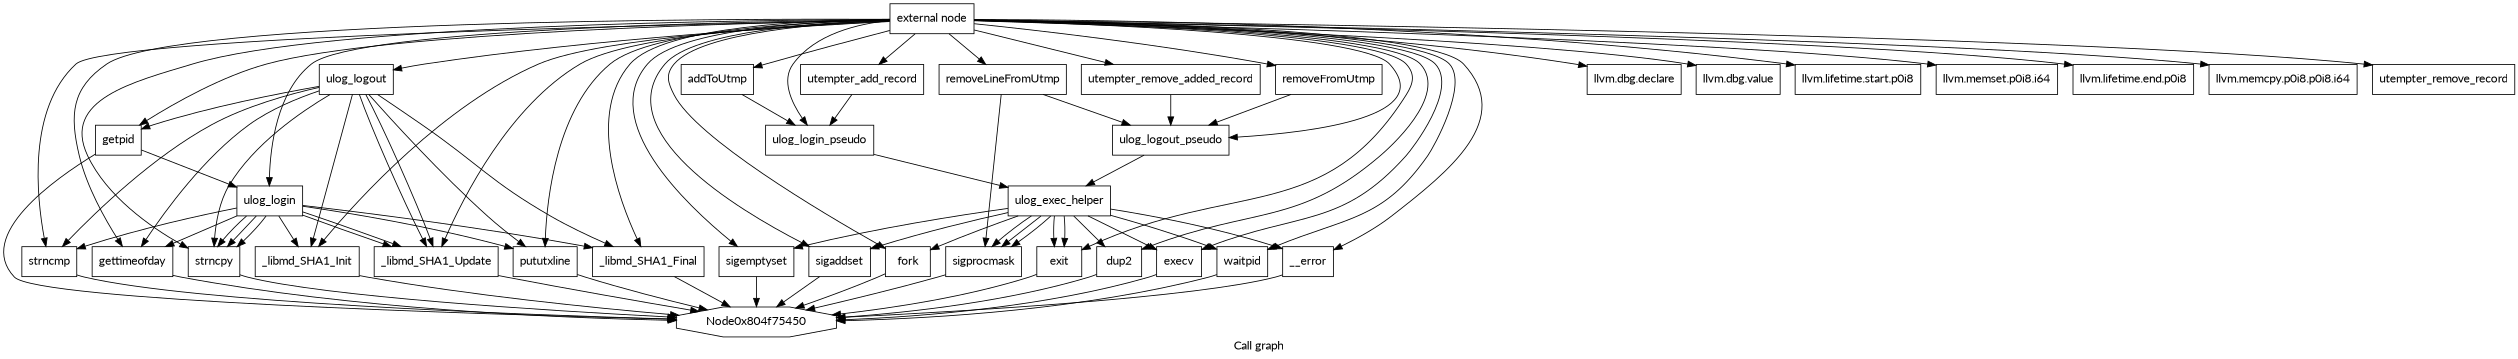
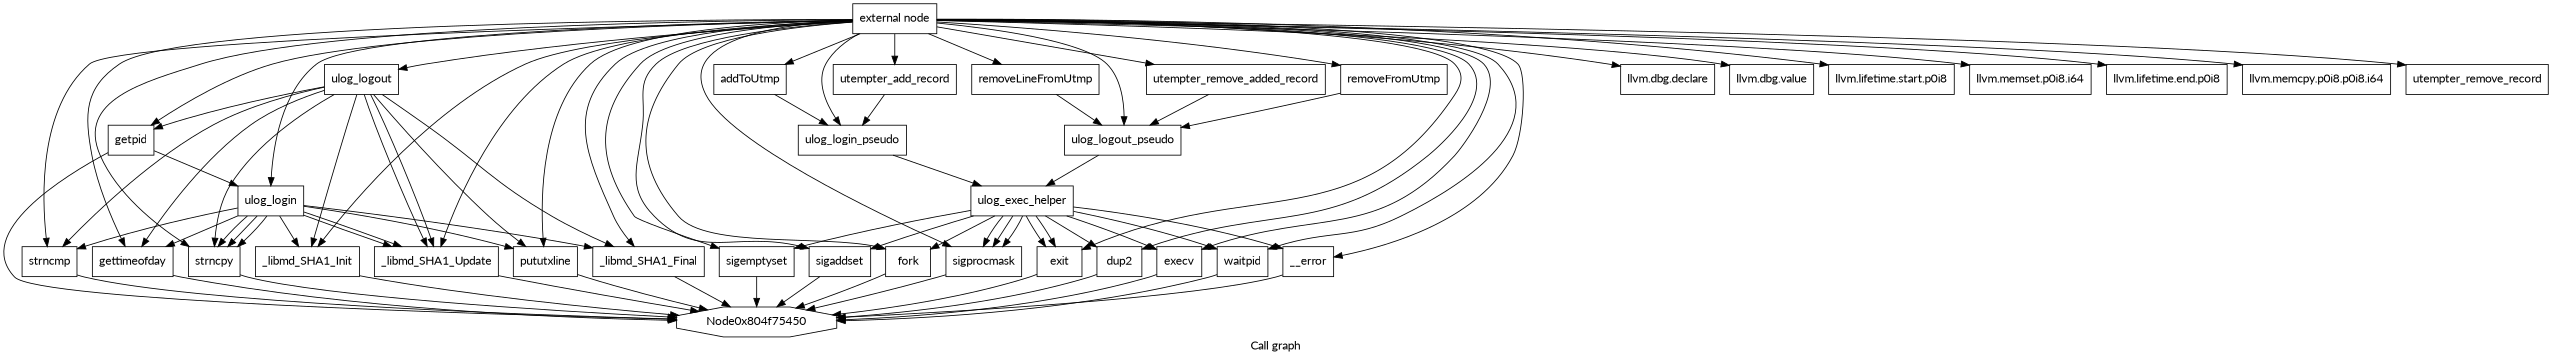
edge "removeLineFromUtmp" -> "sigprocmask": now "external node" -> "sigprocmask"
